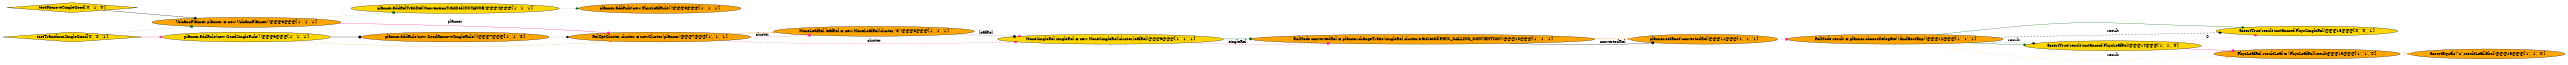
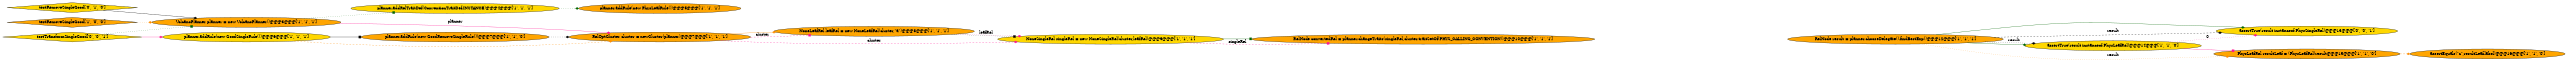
node "testRemoveSingleGood['1', '0', '0']": added
node "planner.setRoot(convertedRel)@@@11@@@['1', '1', '1']": removed
